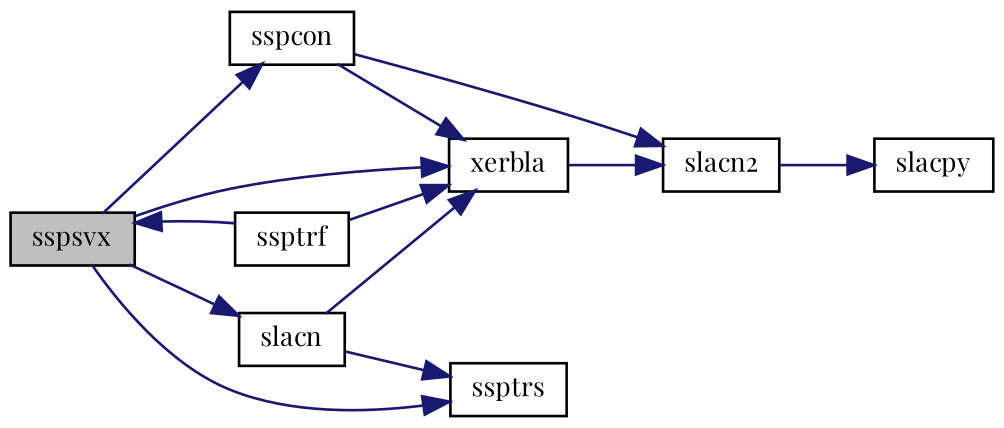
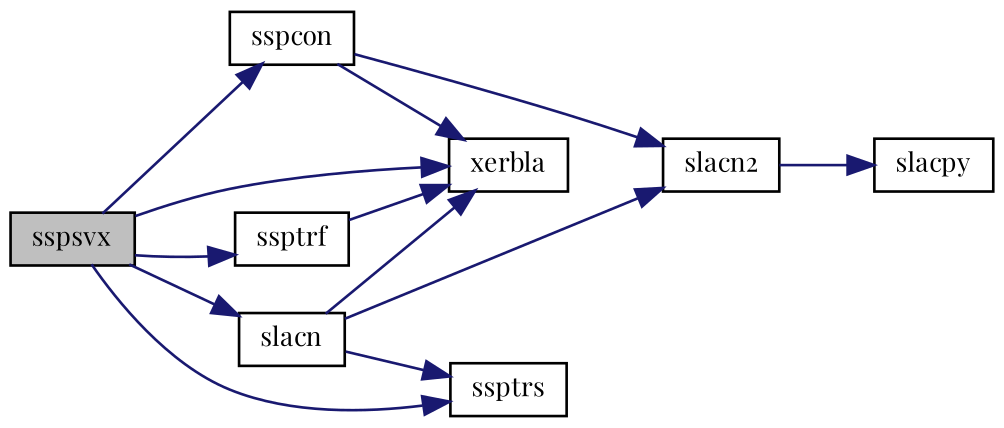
edge "xerbla" -> "slacn2": now "slacn" -> "slacn2"
edge "ssptrf" -> "sspsvx": reversed
